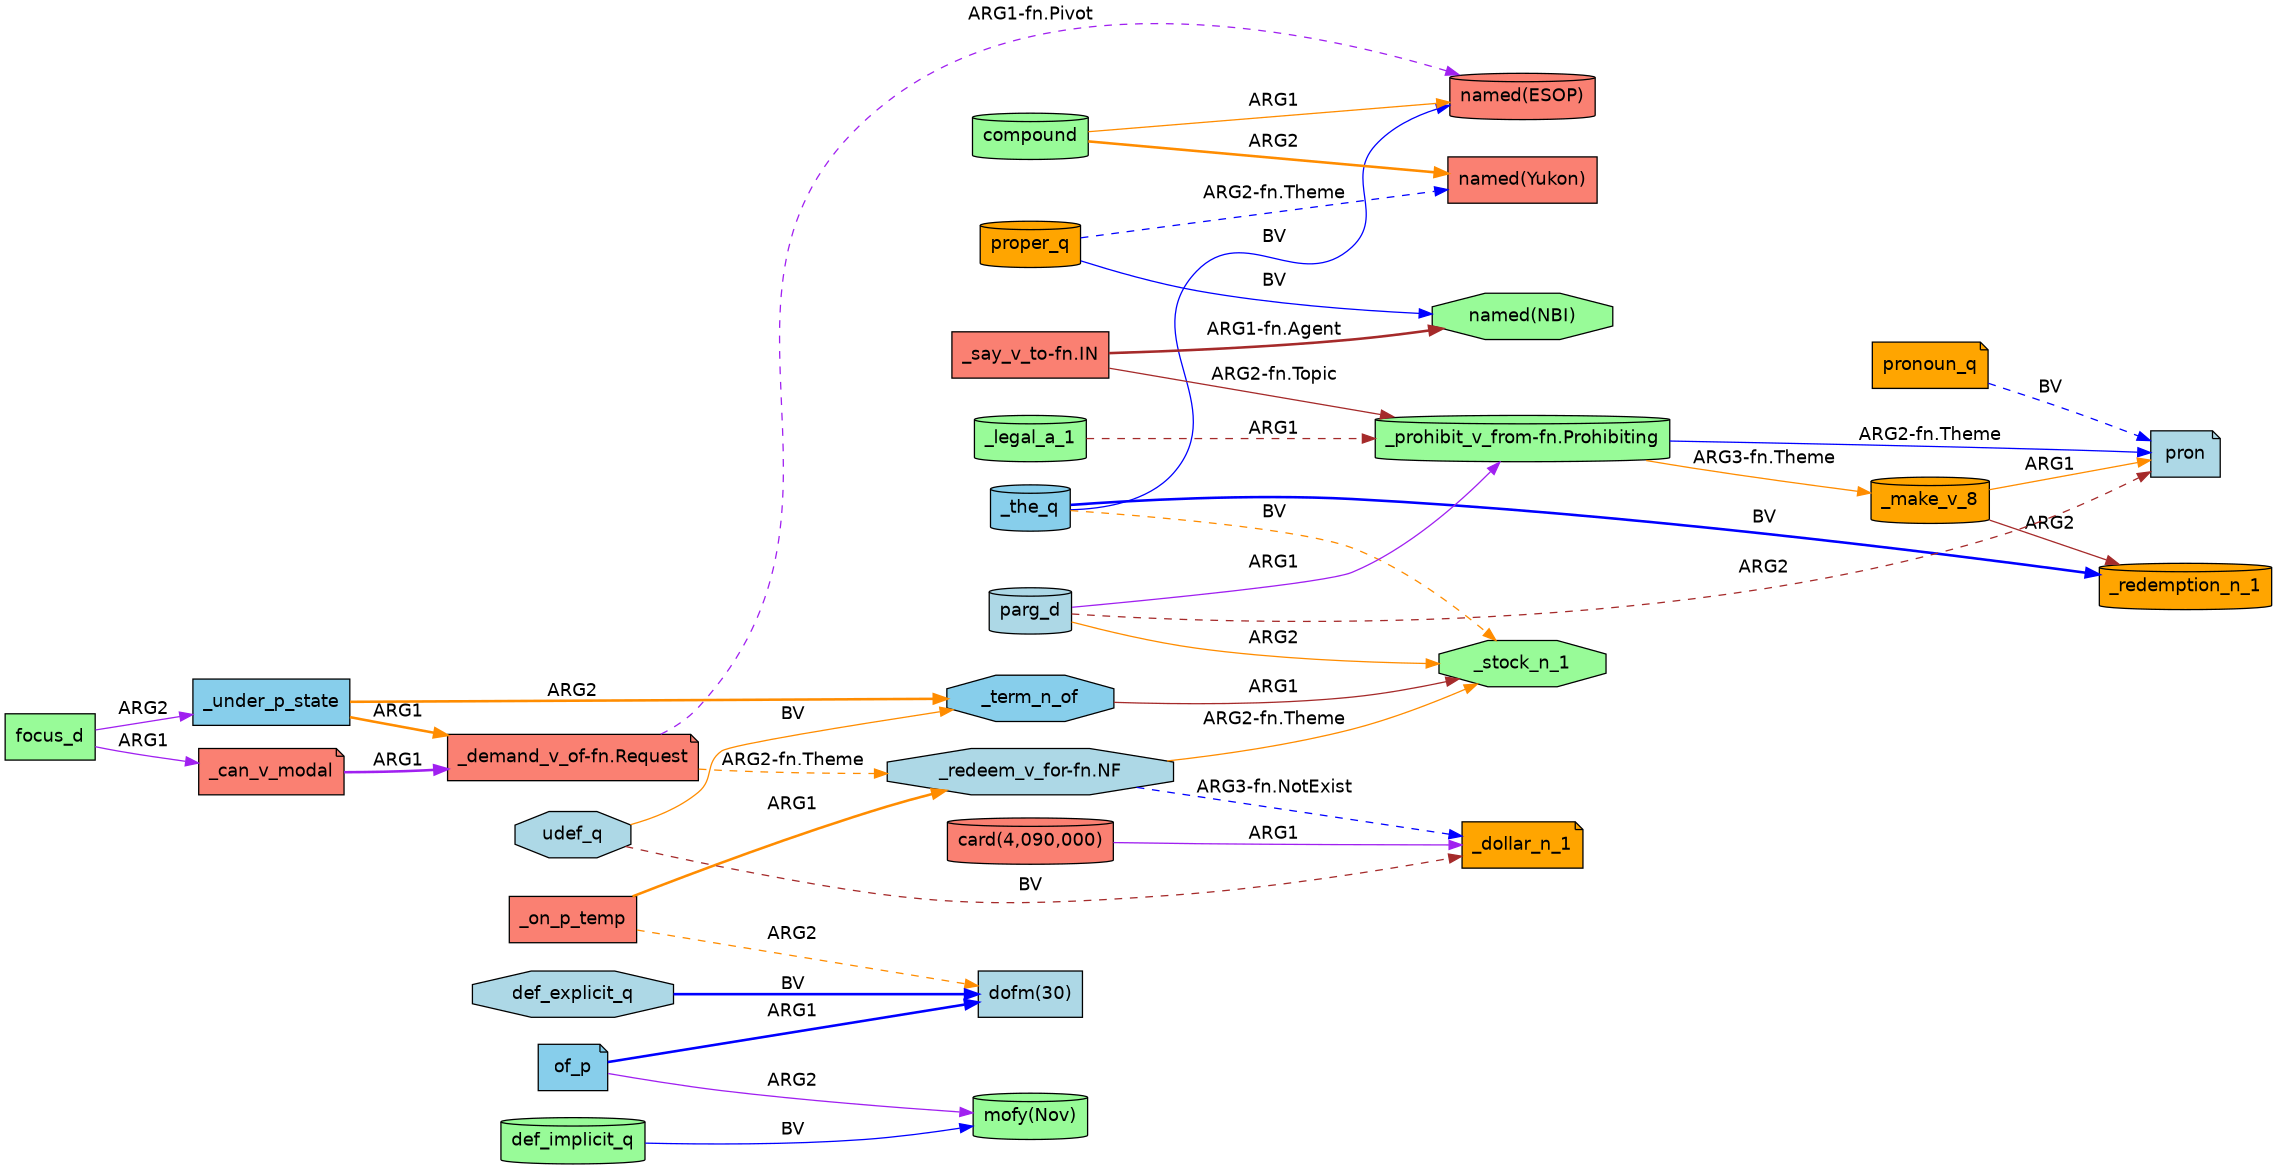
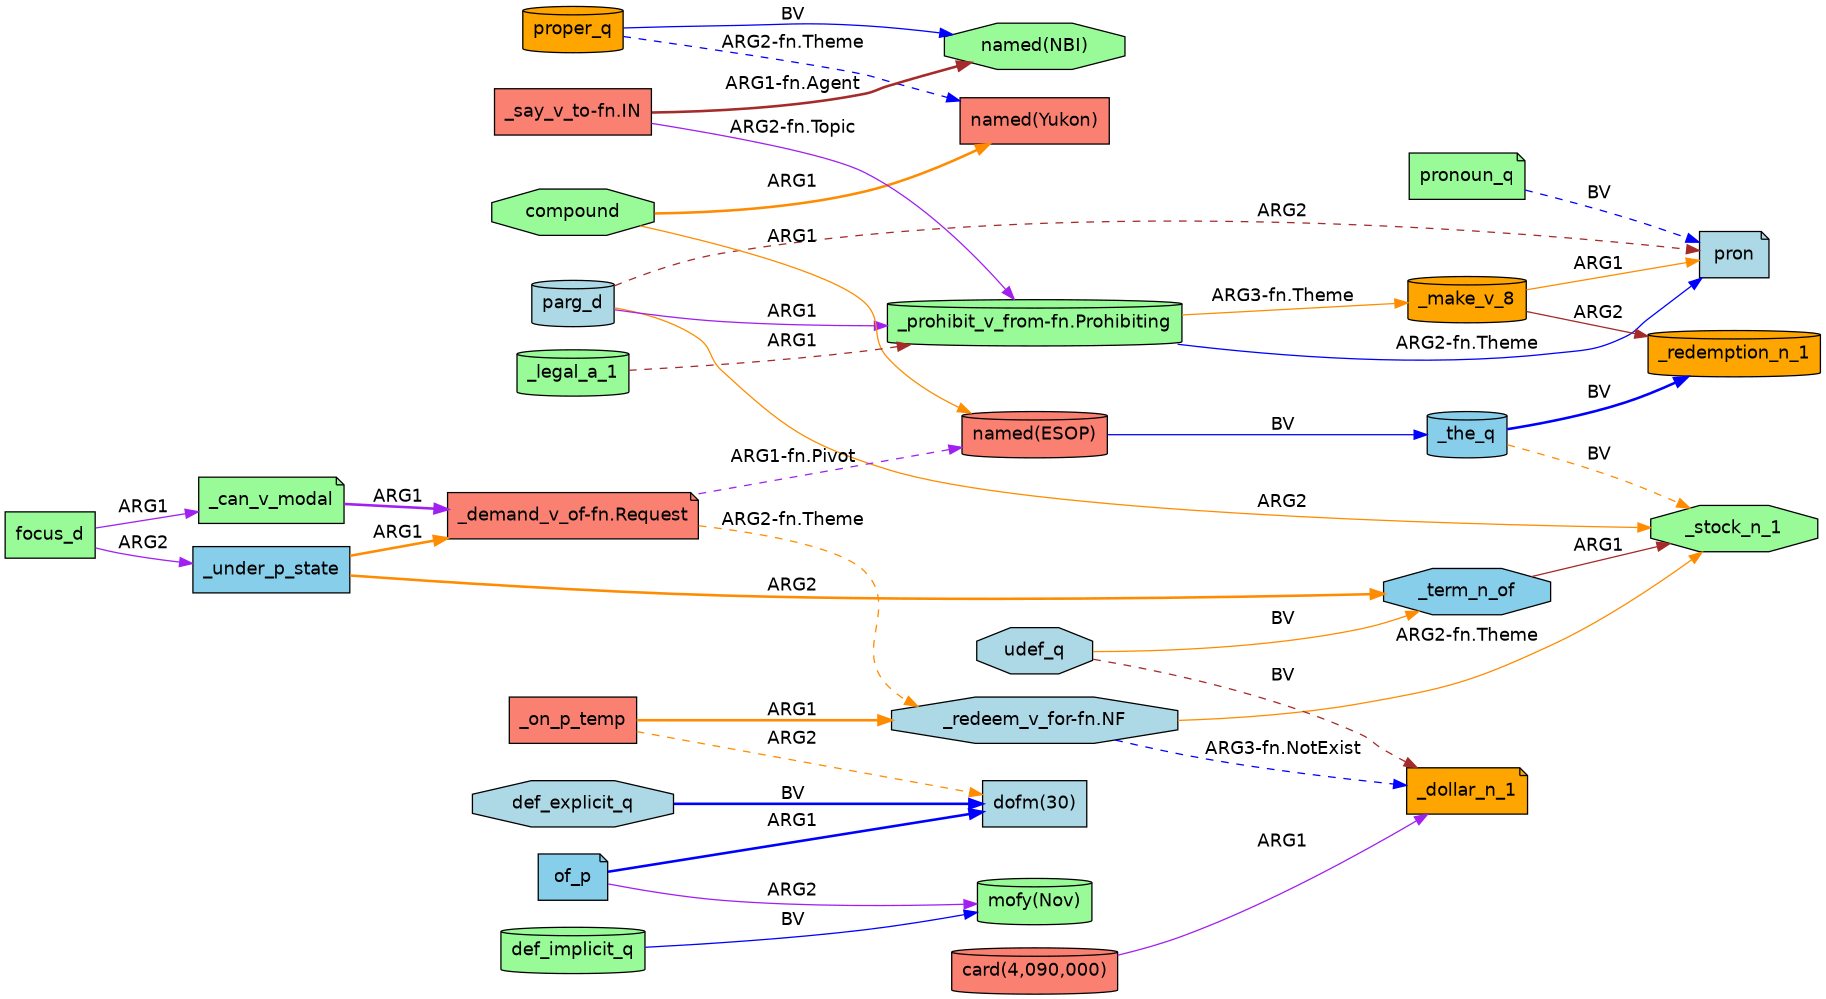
node "compound": shape cylinder -> octagon
edge "compound" -> "named(Yukon)": label "ARG2" -> "ARG1"
edge "_the_q" -> "named(ESOP)": reversed
node "pronoun_q": fillcolor orange -> palegreen
edge "_say_v_to-fn.IN" -> "_prohibit_v_from-fn.Prohibiting": color brown -> purple
node "_can_v_modal": fillcolor salmon -> palegreen
